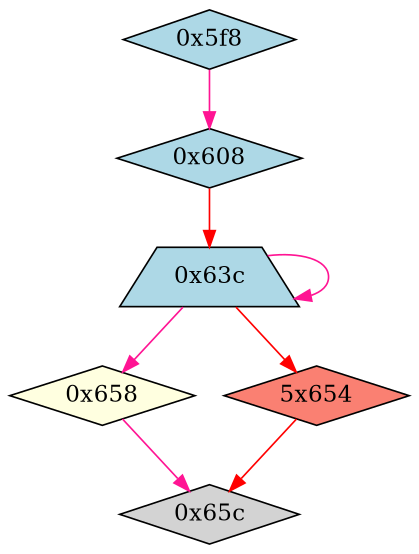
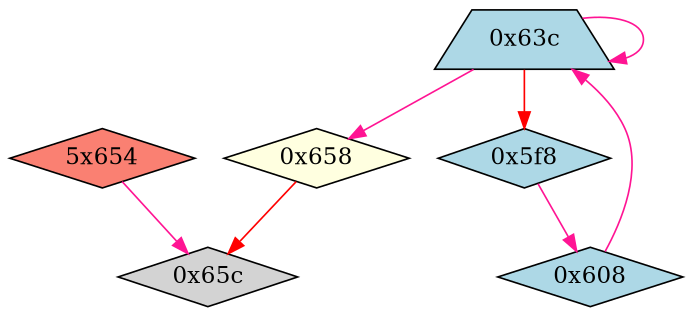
edge "0x608" -> "0x63c": color red -> deeppink
edge "0x63c" -> "5x654": now "0x63c" -> "0x5f8"
edge "0x658" -> "0x65c": color deeppink -> red
edge "5x654" -> "0x65c": color red -> deeppink
